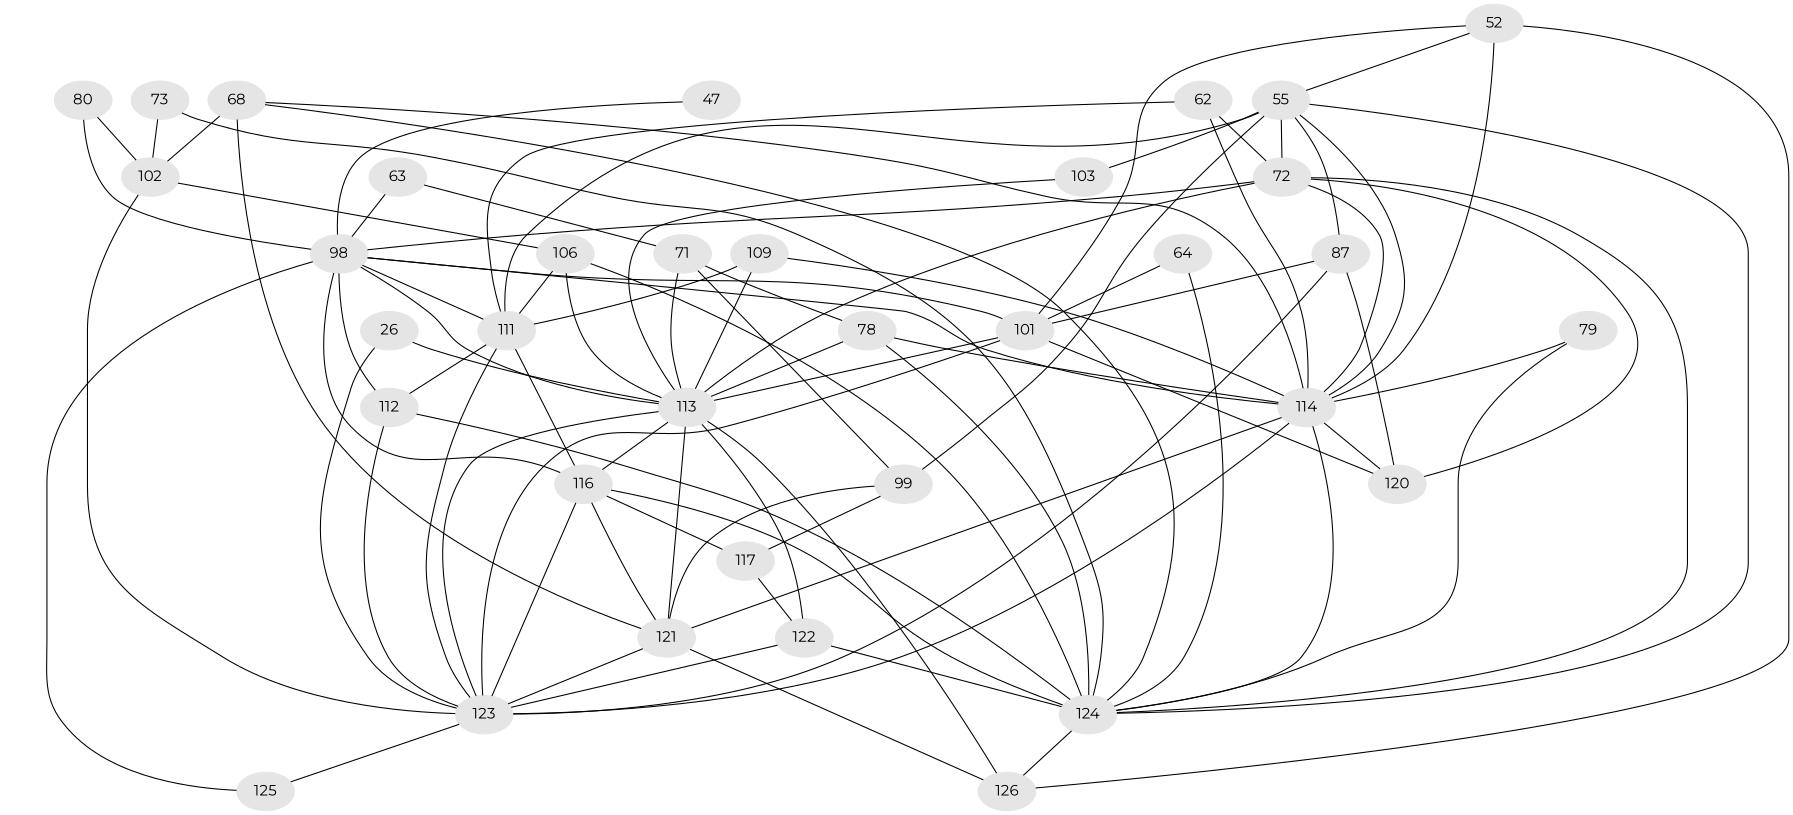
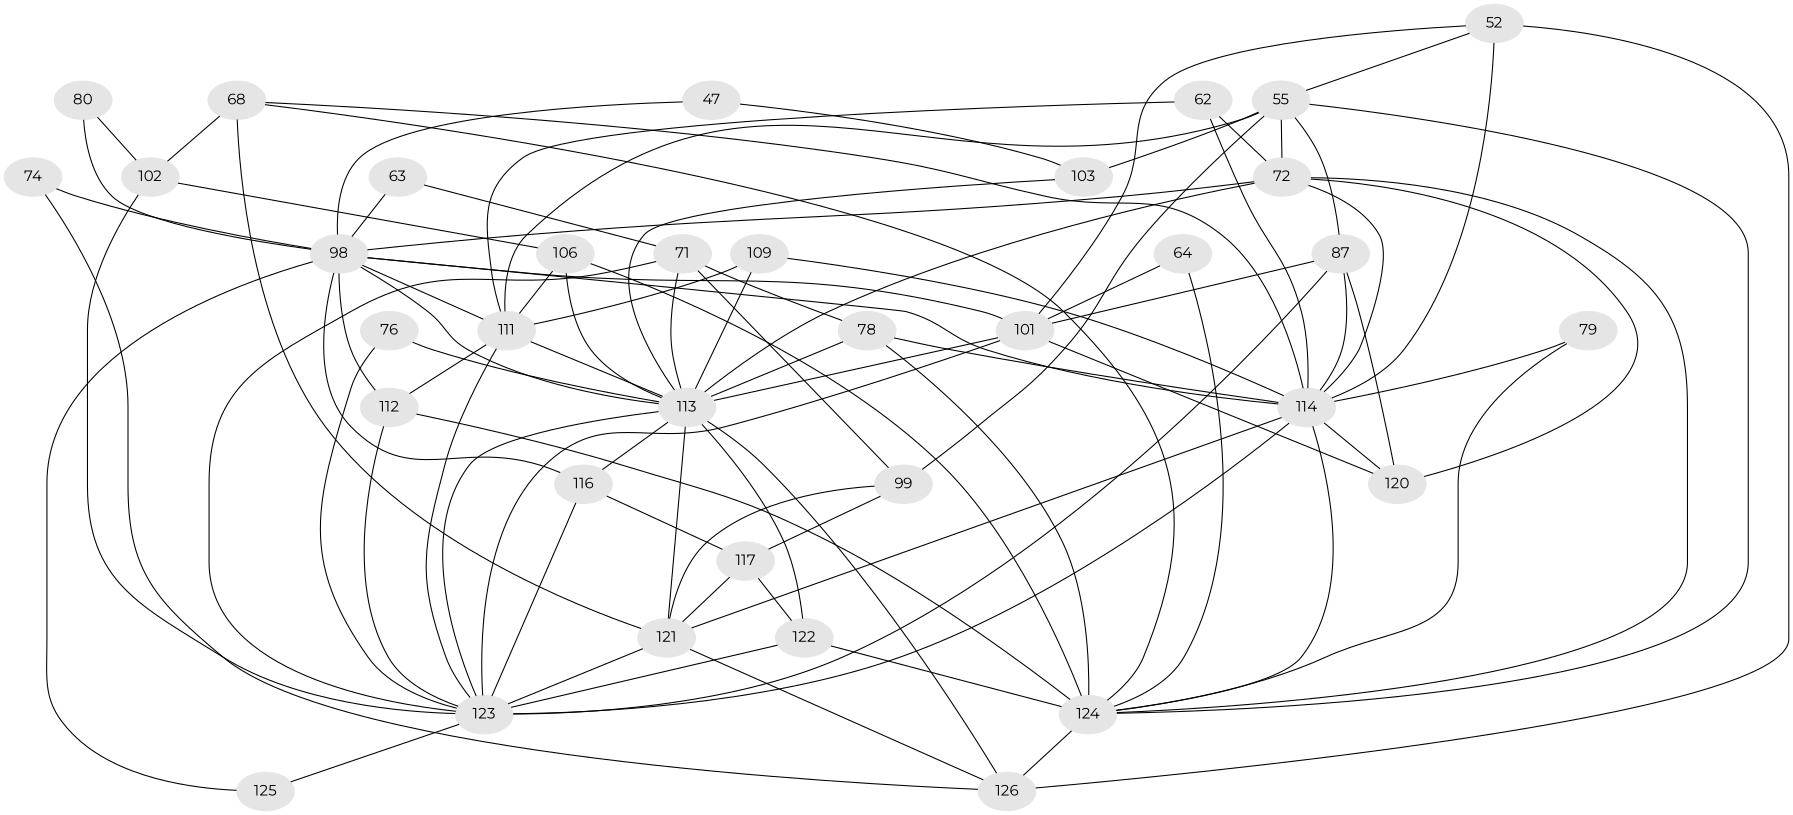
node "73": removed
edge "47" -- "103": added
node "74": added
edge "55" -- "114": now "87" -- "114"
node "26": label "26" -> "76"
edge "71" -- "123": added
edge "111" -- "116": now "111" -- "113"
edge "116" -- "121": now "117" -- "121"
edge "116" -- "124": removed
